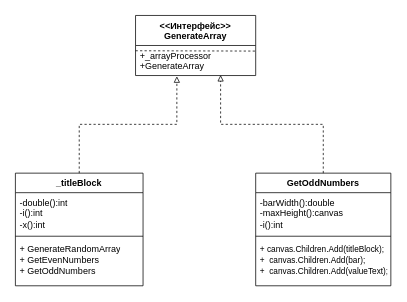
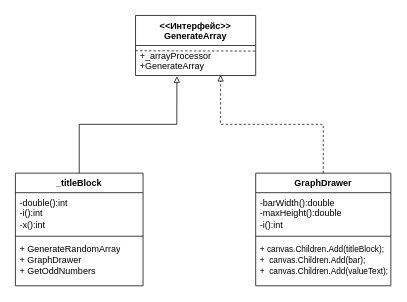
edge "_titleBlock" -> "+_arrayProcessor +GenerateArray": style dashed -> solid
node "GetOddNumbers": label "GetOddNumbers" -> "GraphDrawer"
node "-barWidth():double -maxHeight():canvas -i():int": label "-barWidth():double -maxHeight():canvas -i():int" -> "-barWidth():double -maxHeight():double -i():int"
node "+ GenerateRandomArray + GetEvenNumbers + GetOddNumbers": label "+ GenerateRandomArray + GetEvenNumbers + GetOddNumbers" -> "+ GenerateRandomArray + GraphDrawer + GetOddNumbers"
